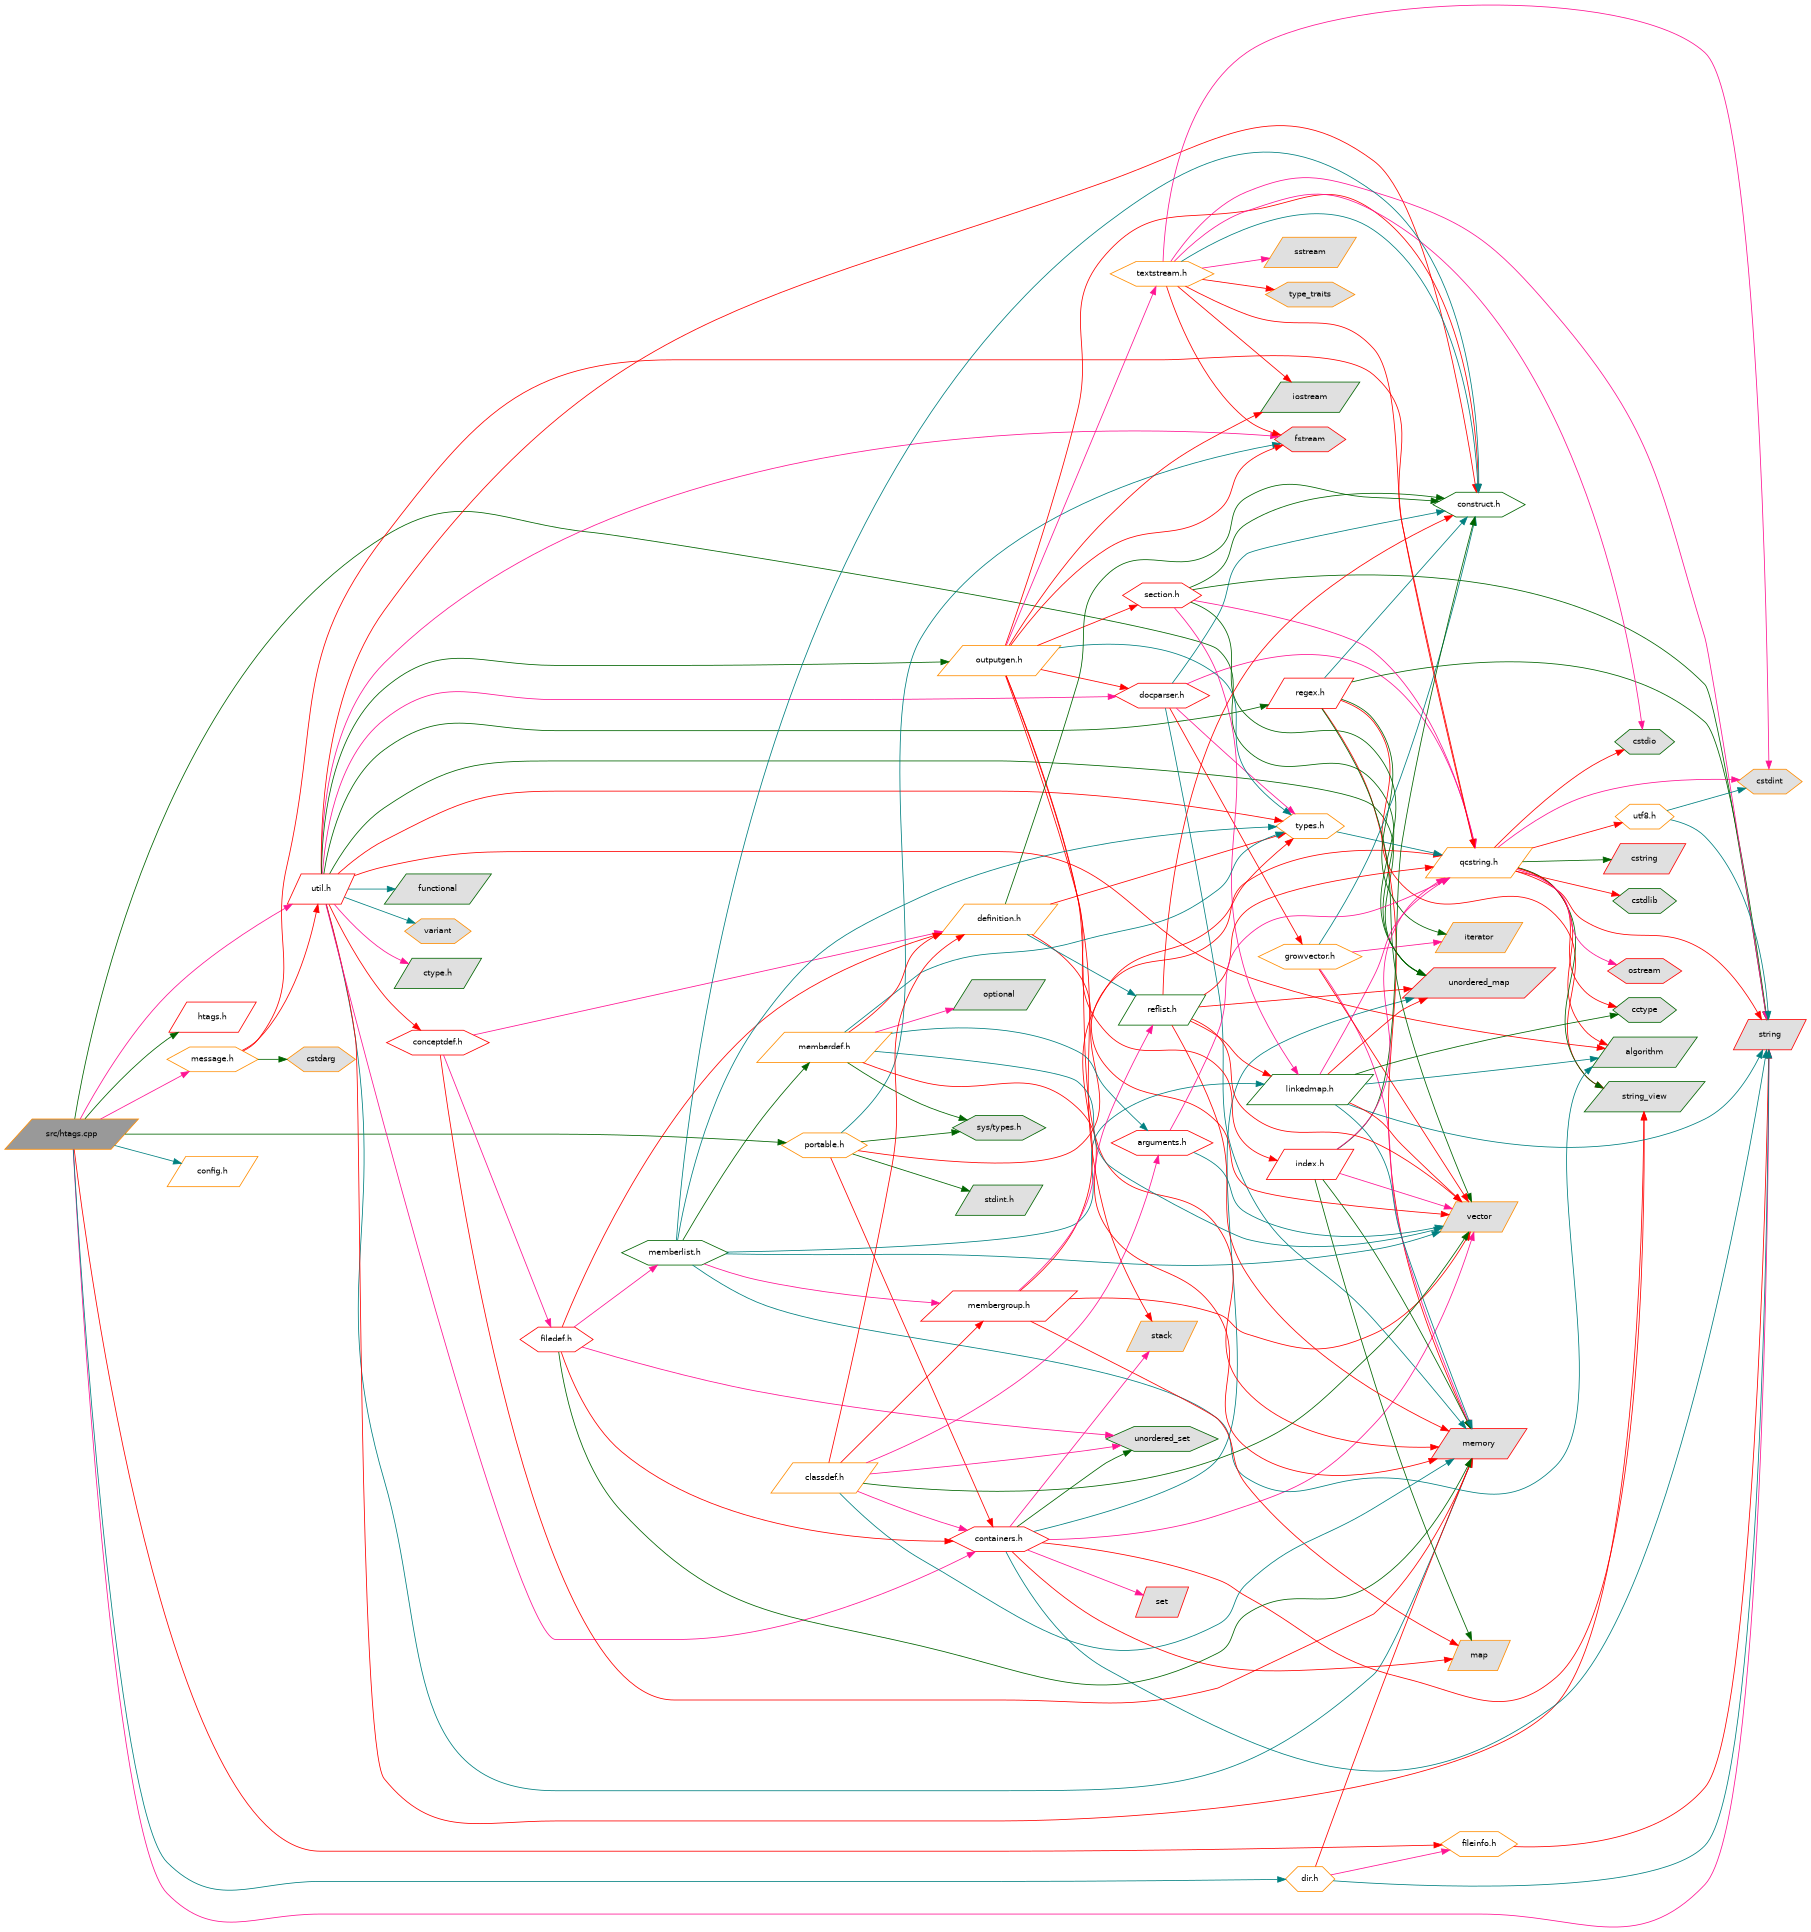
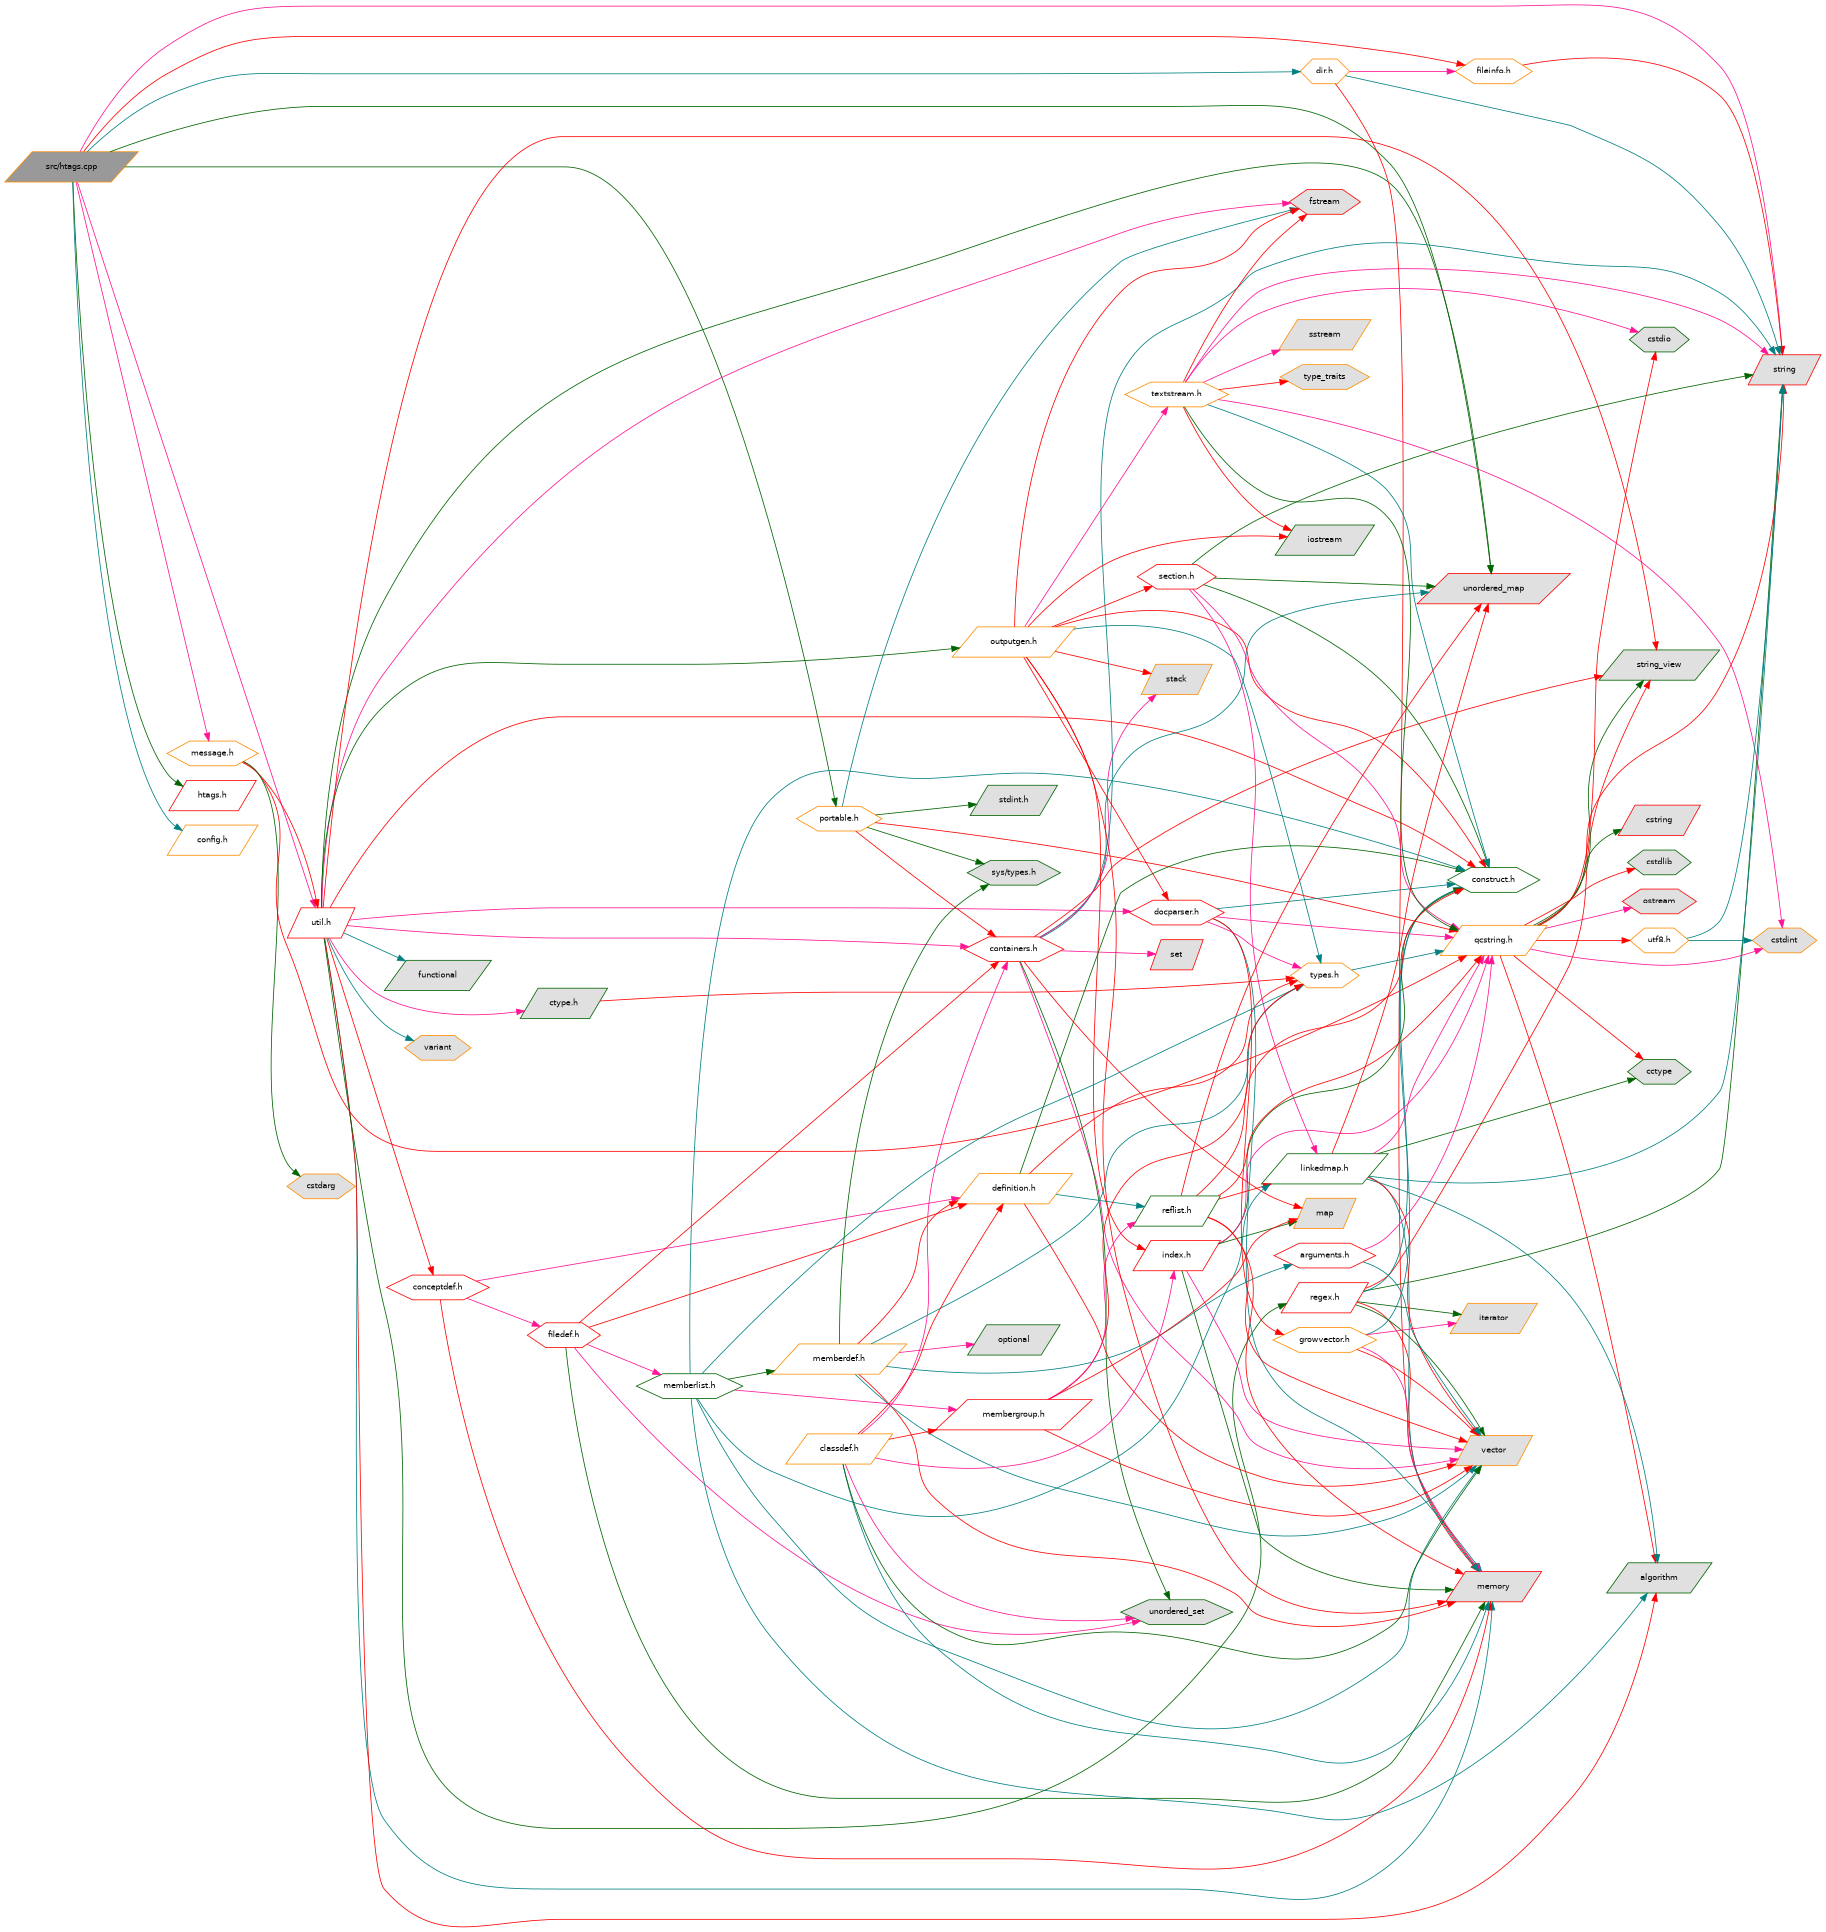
edge "textstream.h" -> "qcstring.h": color red -> darkgreen
edge "util.h" -> "types.h": now "ctype.h" -> "types.h"
edge "classdef.h" -> "arguments.h": now "classdef.h" -> "index.h"
